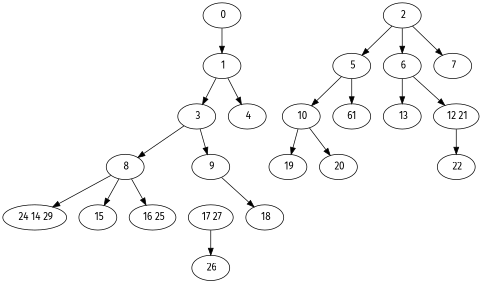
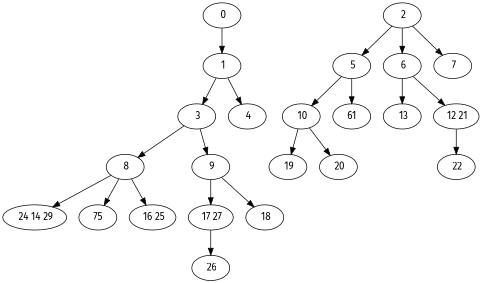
edge "9" -> "17 27": added
node "15": label "15" -> "75"
